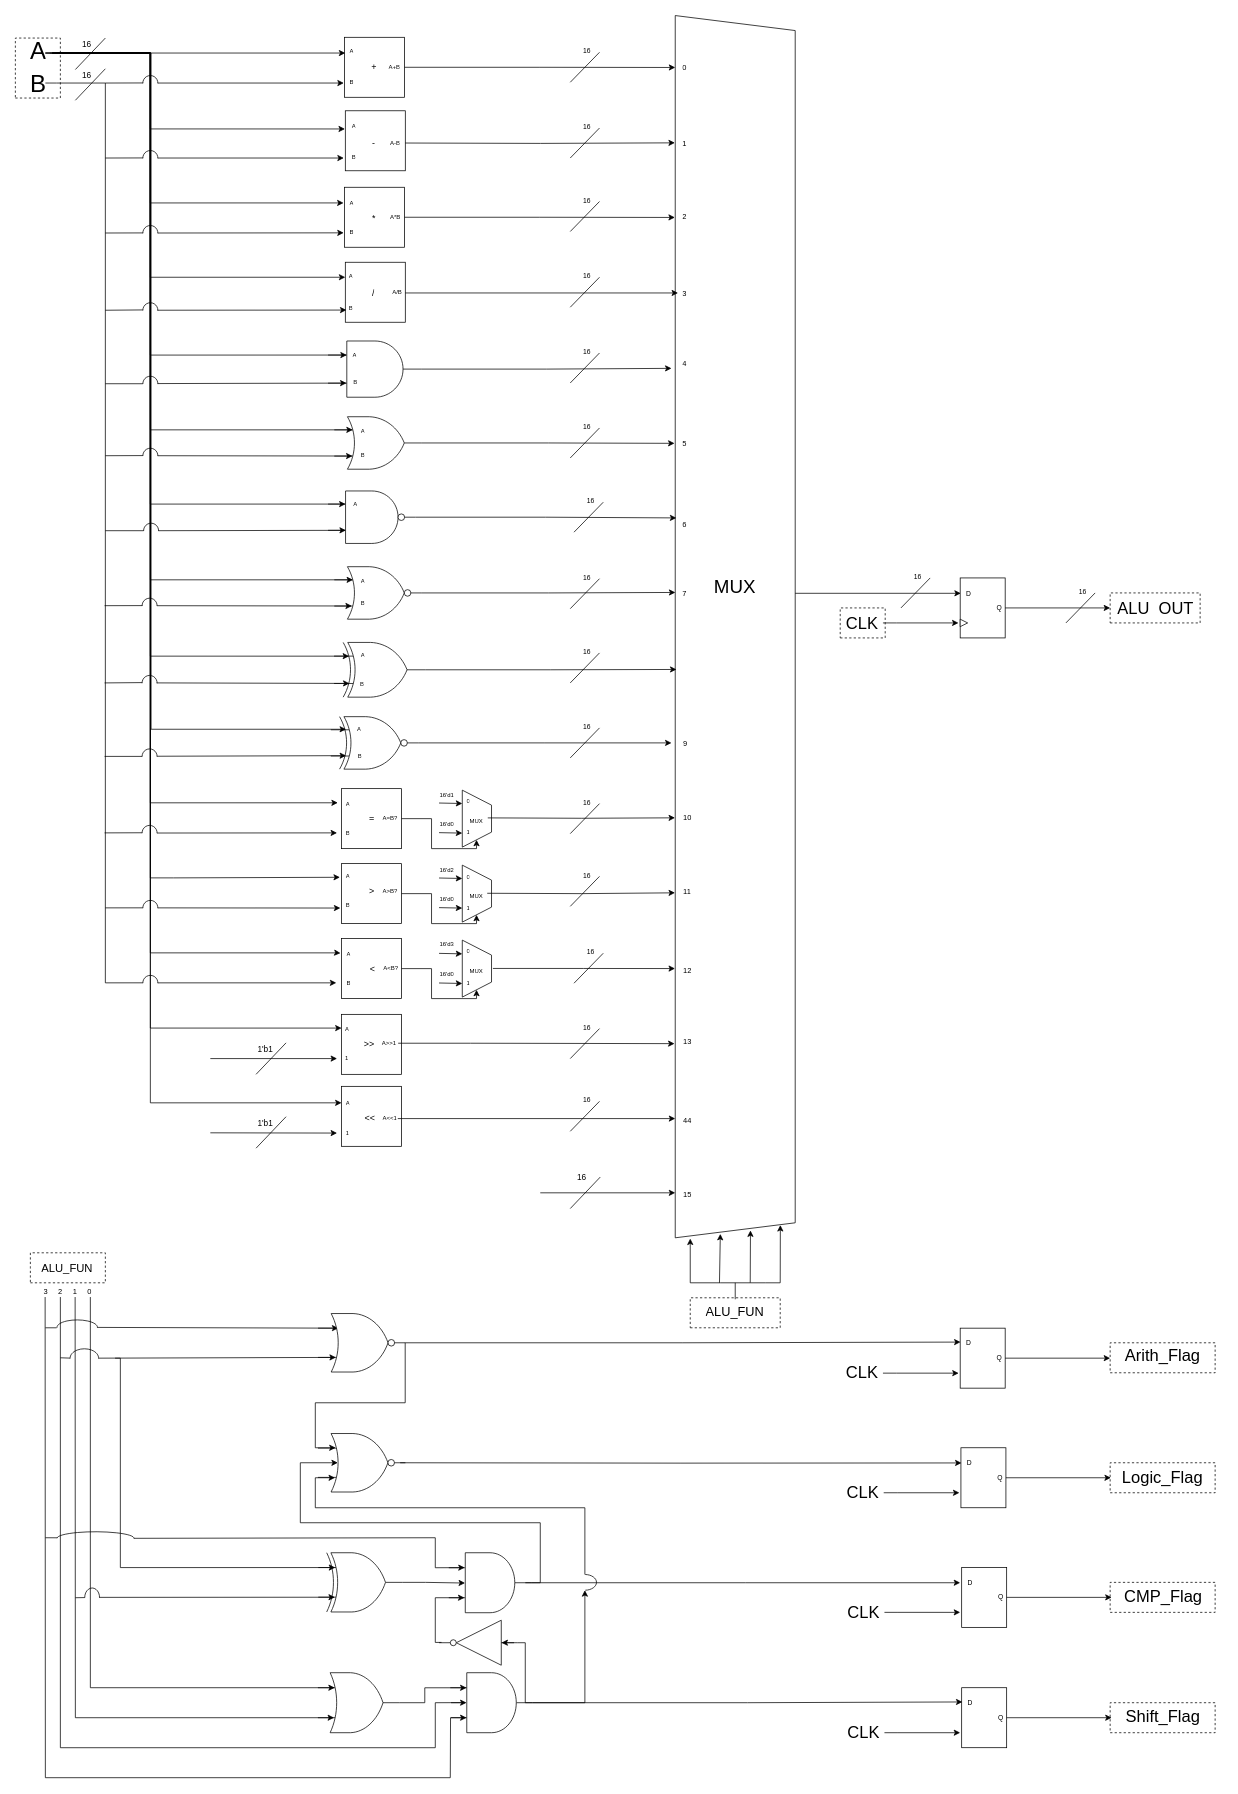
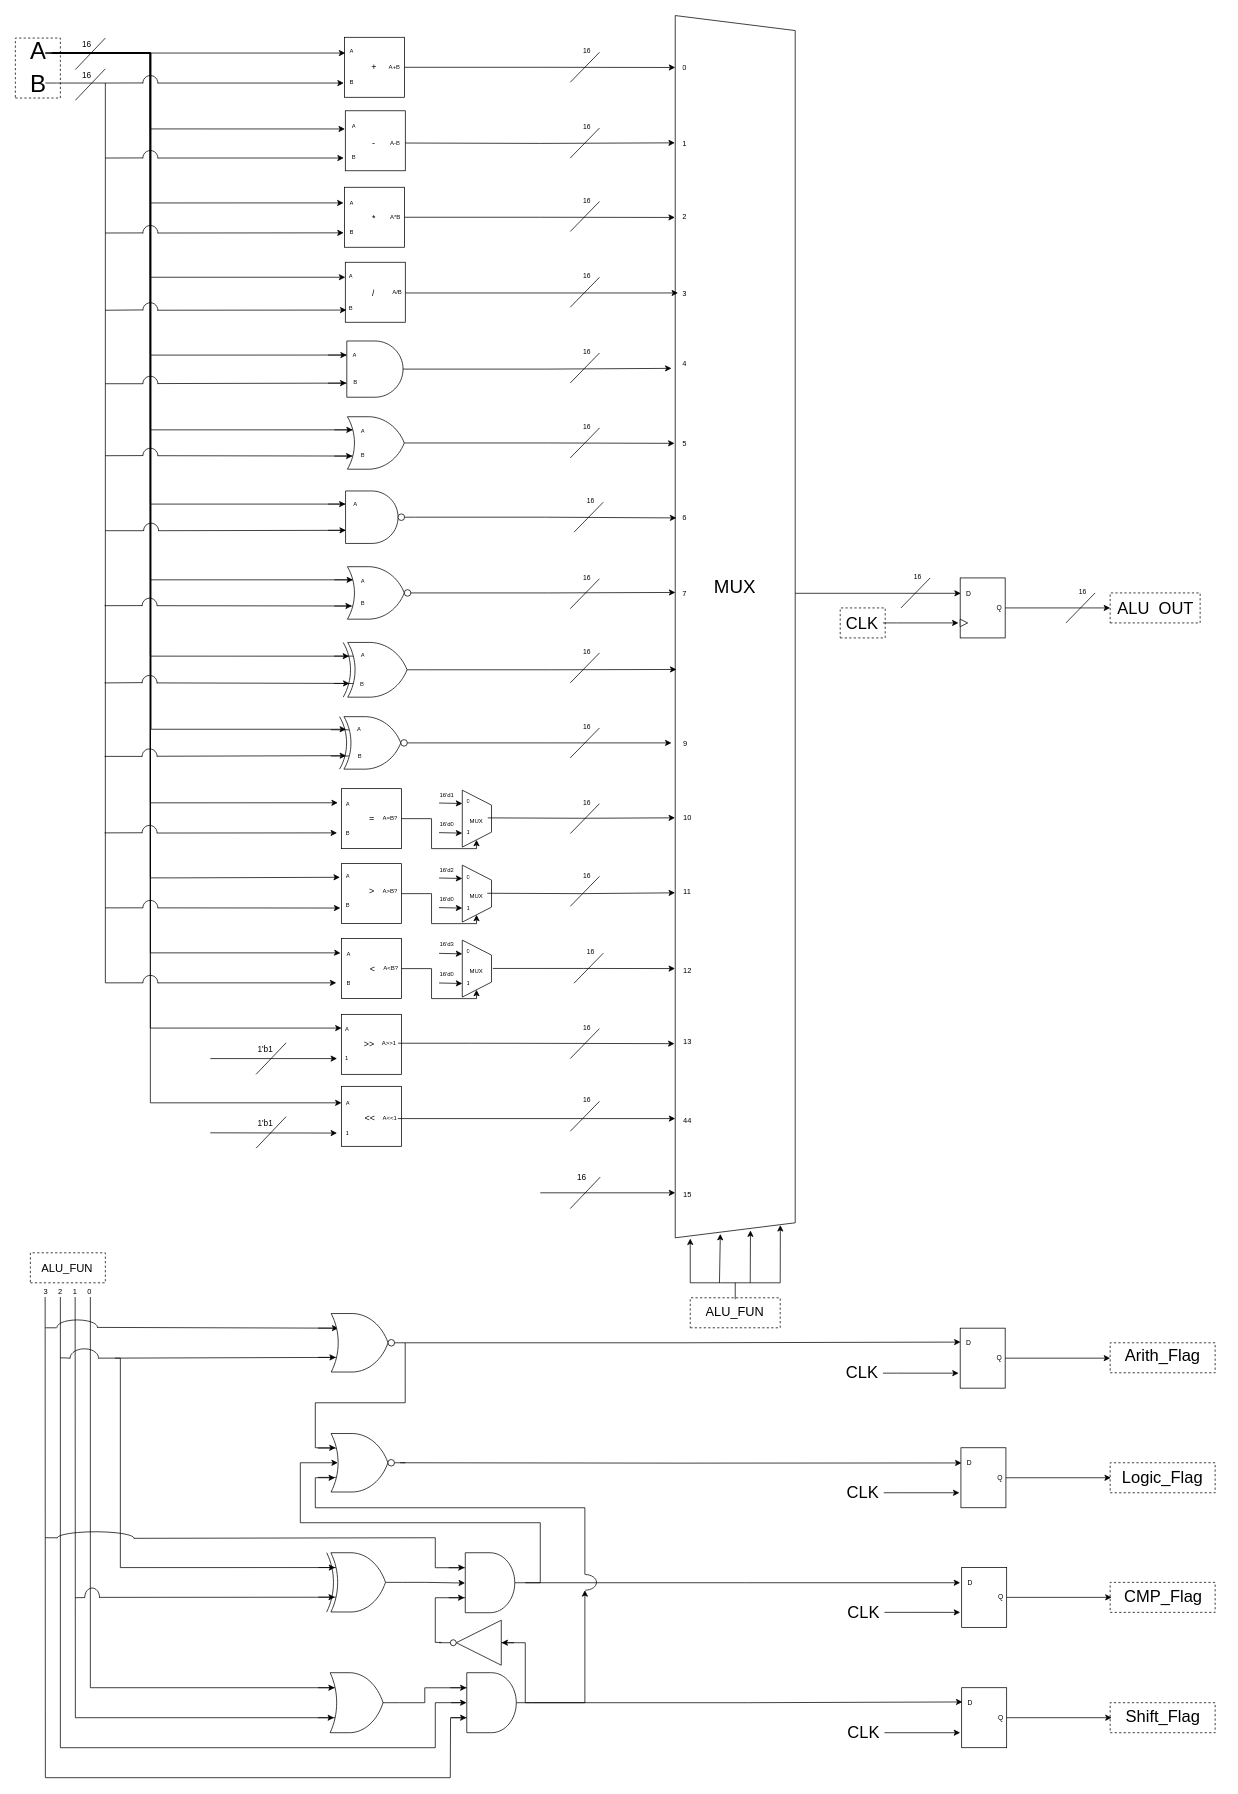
node "6": moved (697, 525) -> (697, 517)
